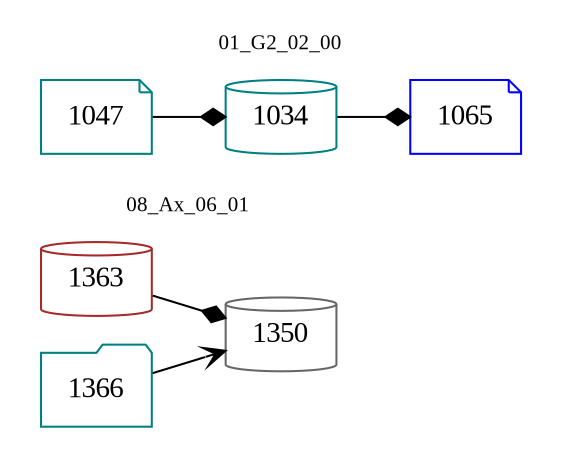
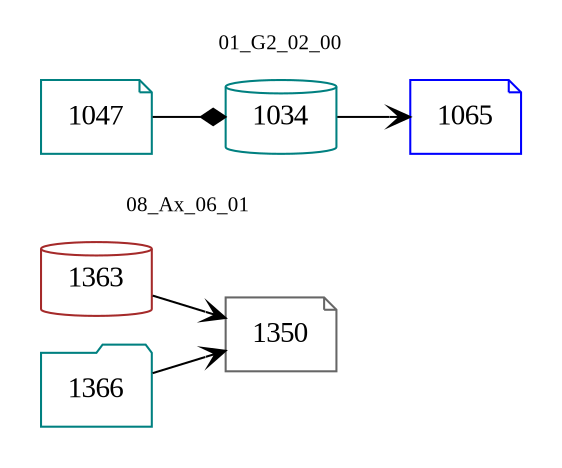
edge "1034" -> "1065": arrowhead diamond -> vee
edge "1363" -> "1350": arrowhead diamond -> vee
node "1350": shape cylinder -> note
